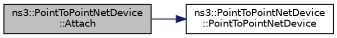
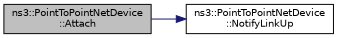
node "ns3::PointToPointNetDevice ::PointToPointNetDevice": label "ns3::PointToPointNetDevice ::PointToPointNetDevice" -> "ns3::PointToPointNetDevice ::NotifyLinkUp"
